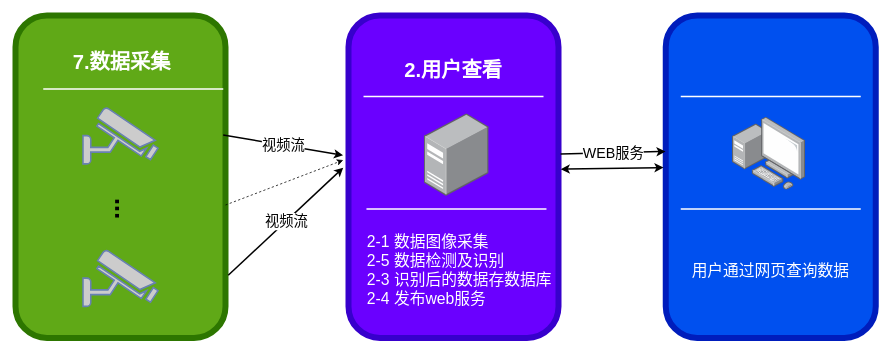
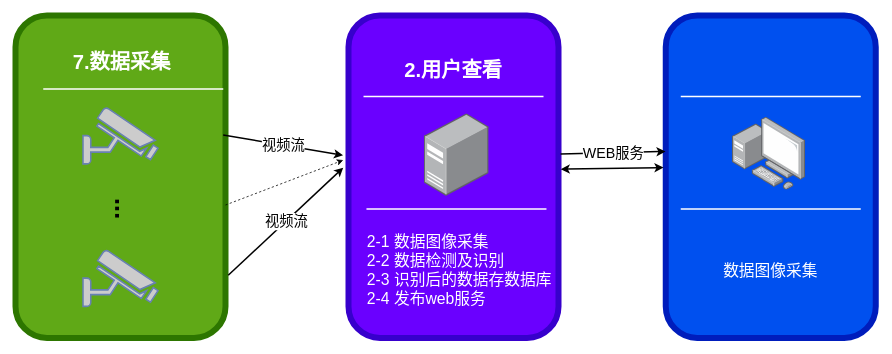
node "2-1 数据图像采集 2-5 数据检测及识别 2-3 识别后的数据存数据库 2-4 发布web服务": label "2-1 数据图像采集 2-5 数据检测及识别 2-3 识别后的数据存数据库 2-4 发布web服务" -> "2-1 数据图像采集 2-2 数据检测及识别 2-3 识别后的数据存数据库 2-4 发布web服务"
node "用户通过网页查询数据": label "用户通过网页查询数据" -> "数据图像采集"
